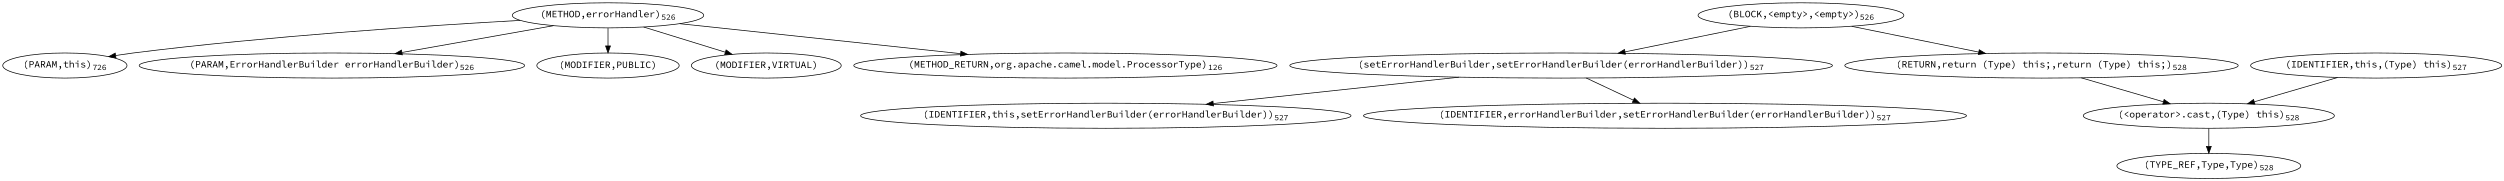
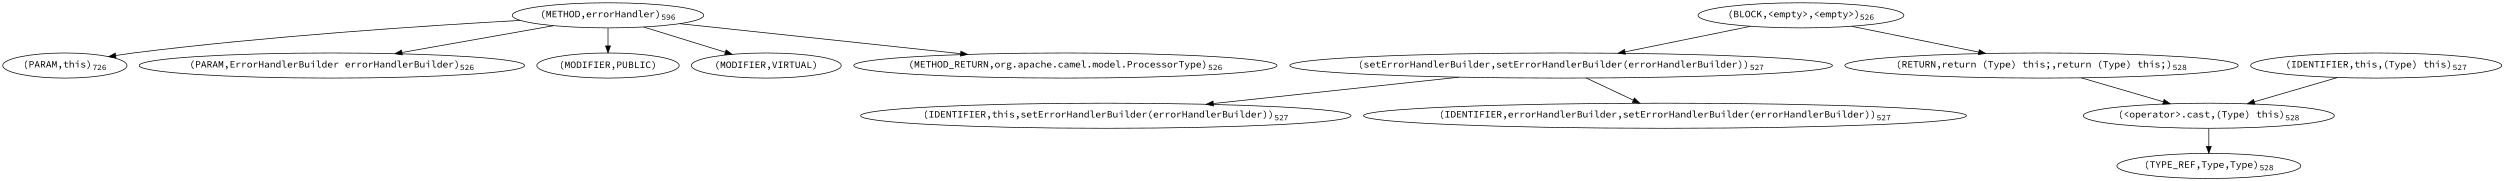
node "(METHOD,errorHandler)": text "526" -> "596"
node "(METHOD_RETURN,org.apache.camel.model.ProcessorType)": text "126" -> "526"
